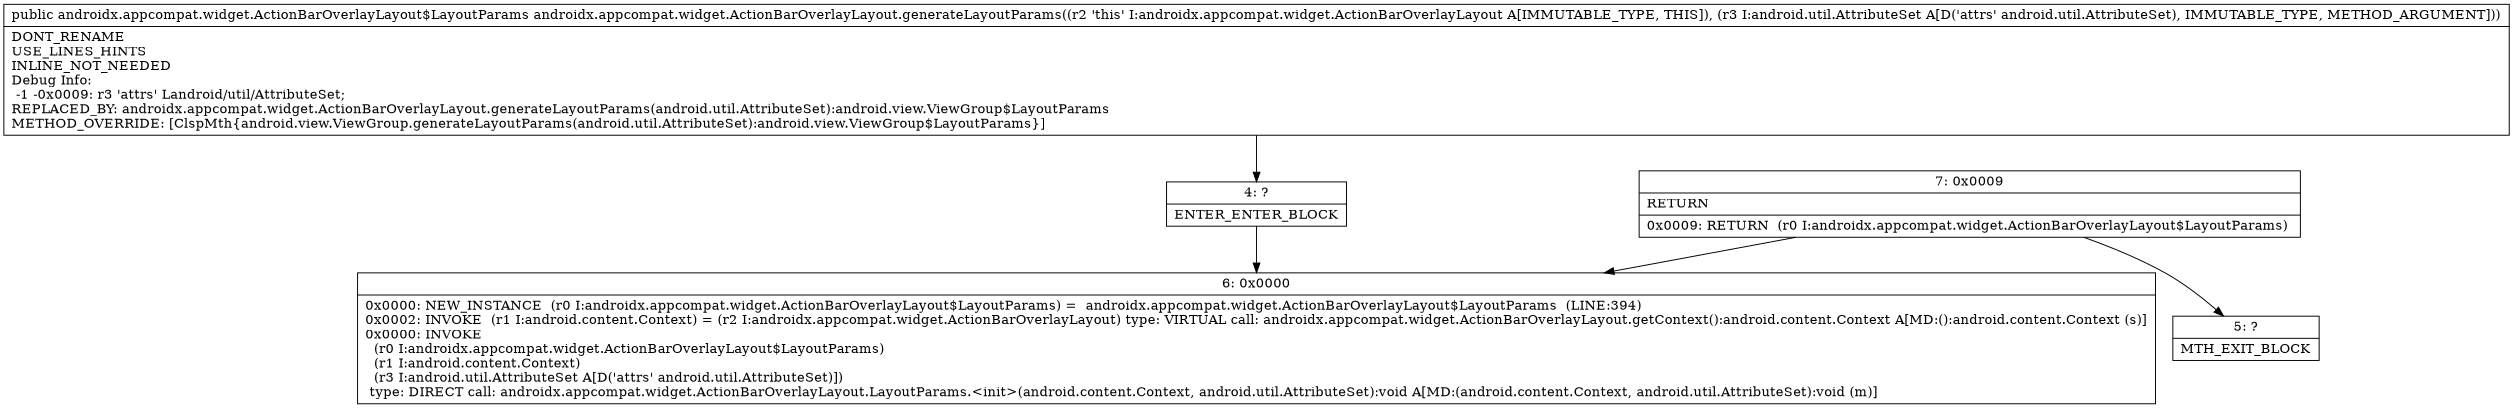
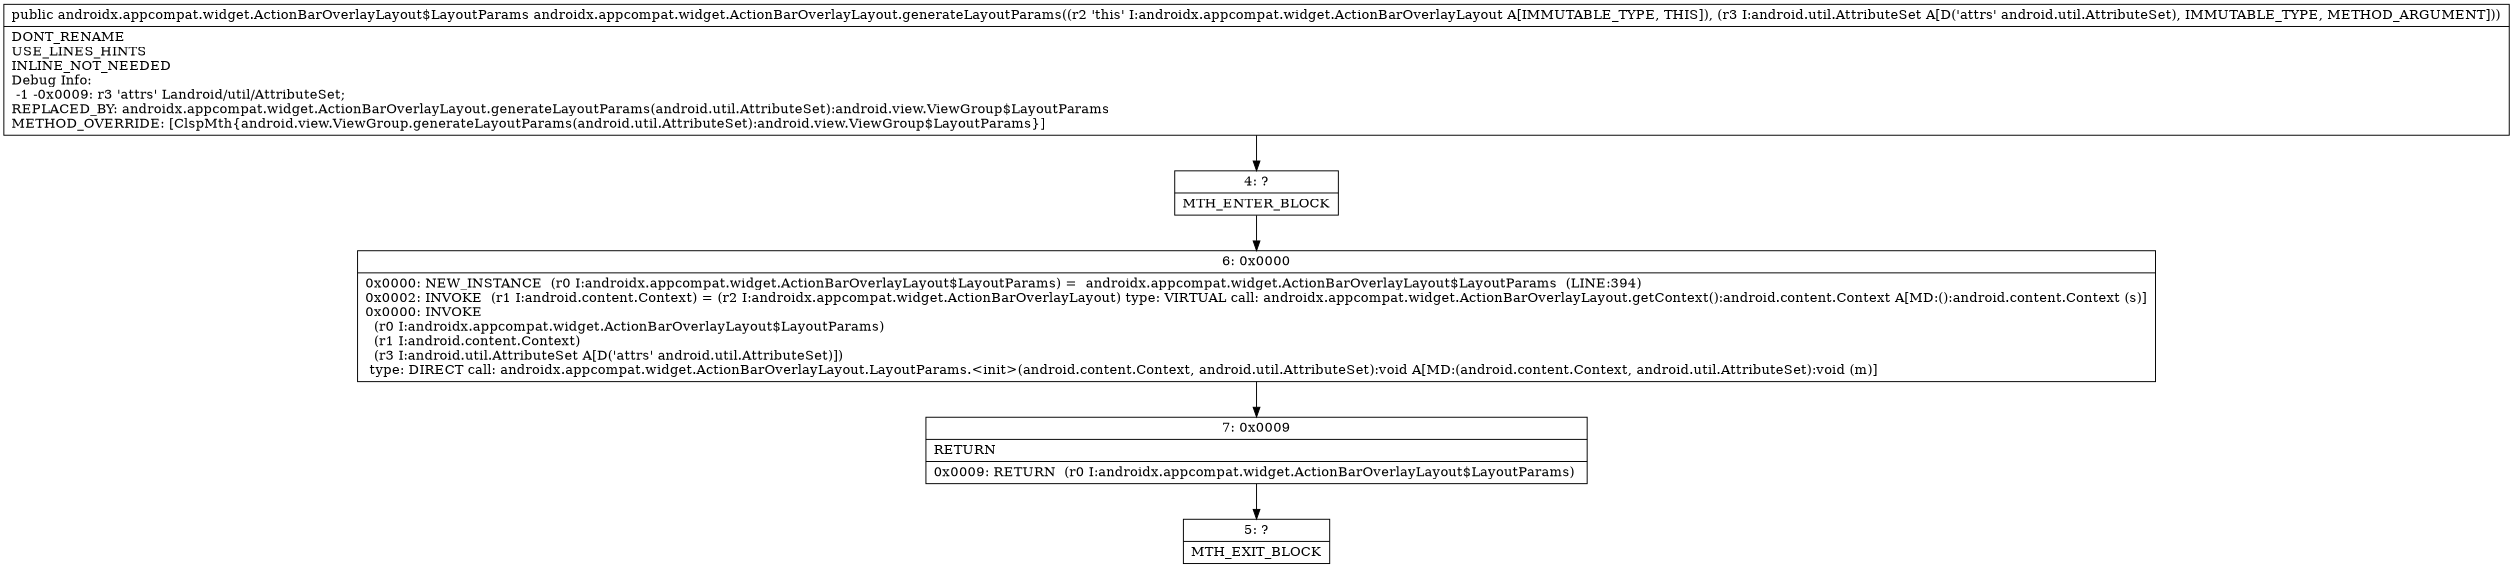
node "4: ?": text "ENTER_ENTER_BLOCK" -> "MTH_ENTER_BLOCK"
edge "7: 0x0009" -> "6: 0x0000": reversed
